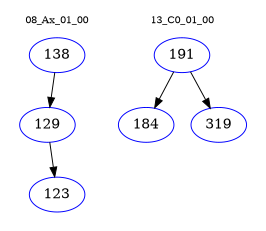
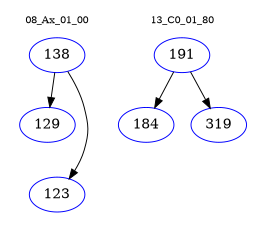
cluster "13_C0_01_00": label "13_C0_01_00" -> "13_C0_01_80"
edge "129" -> "123": now "138" -> "123"
